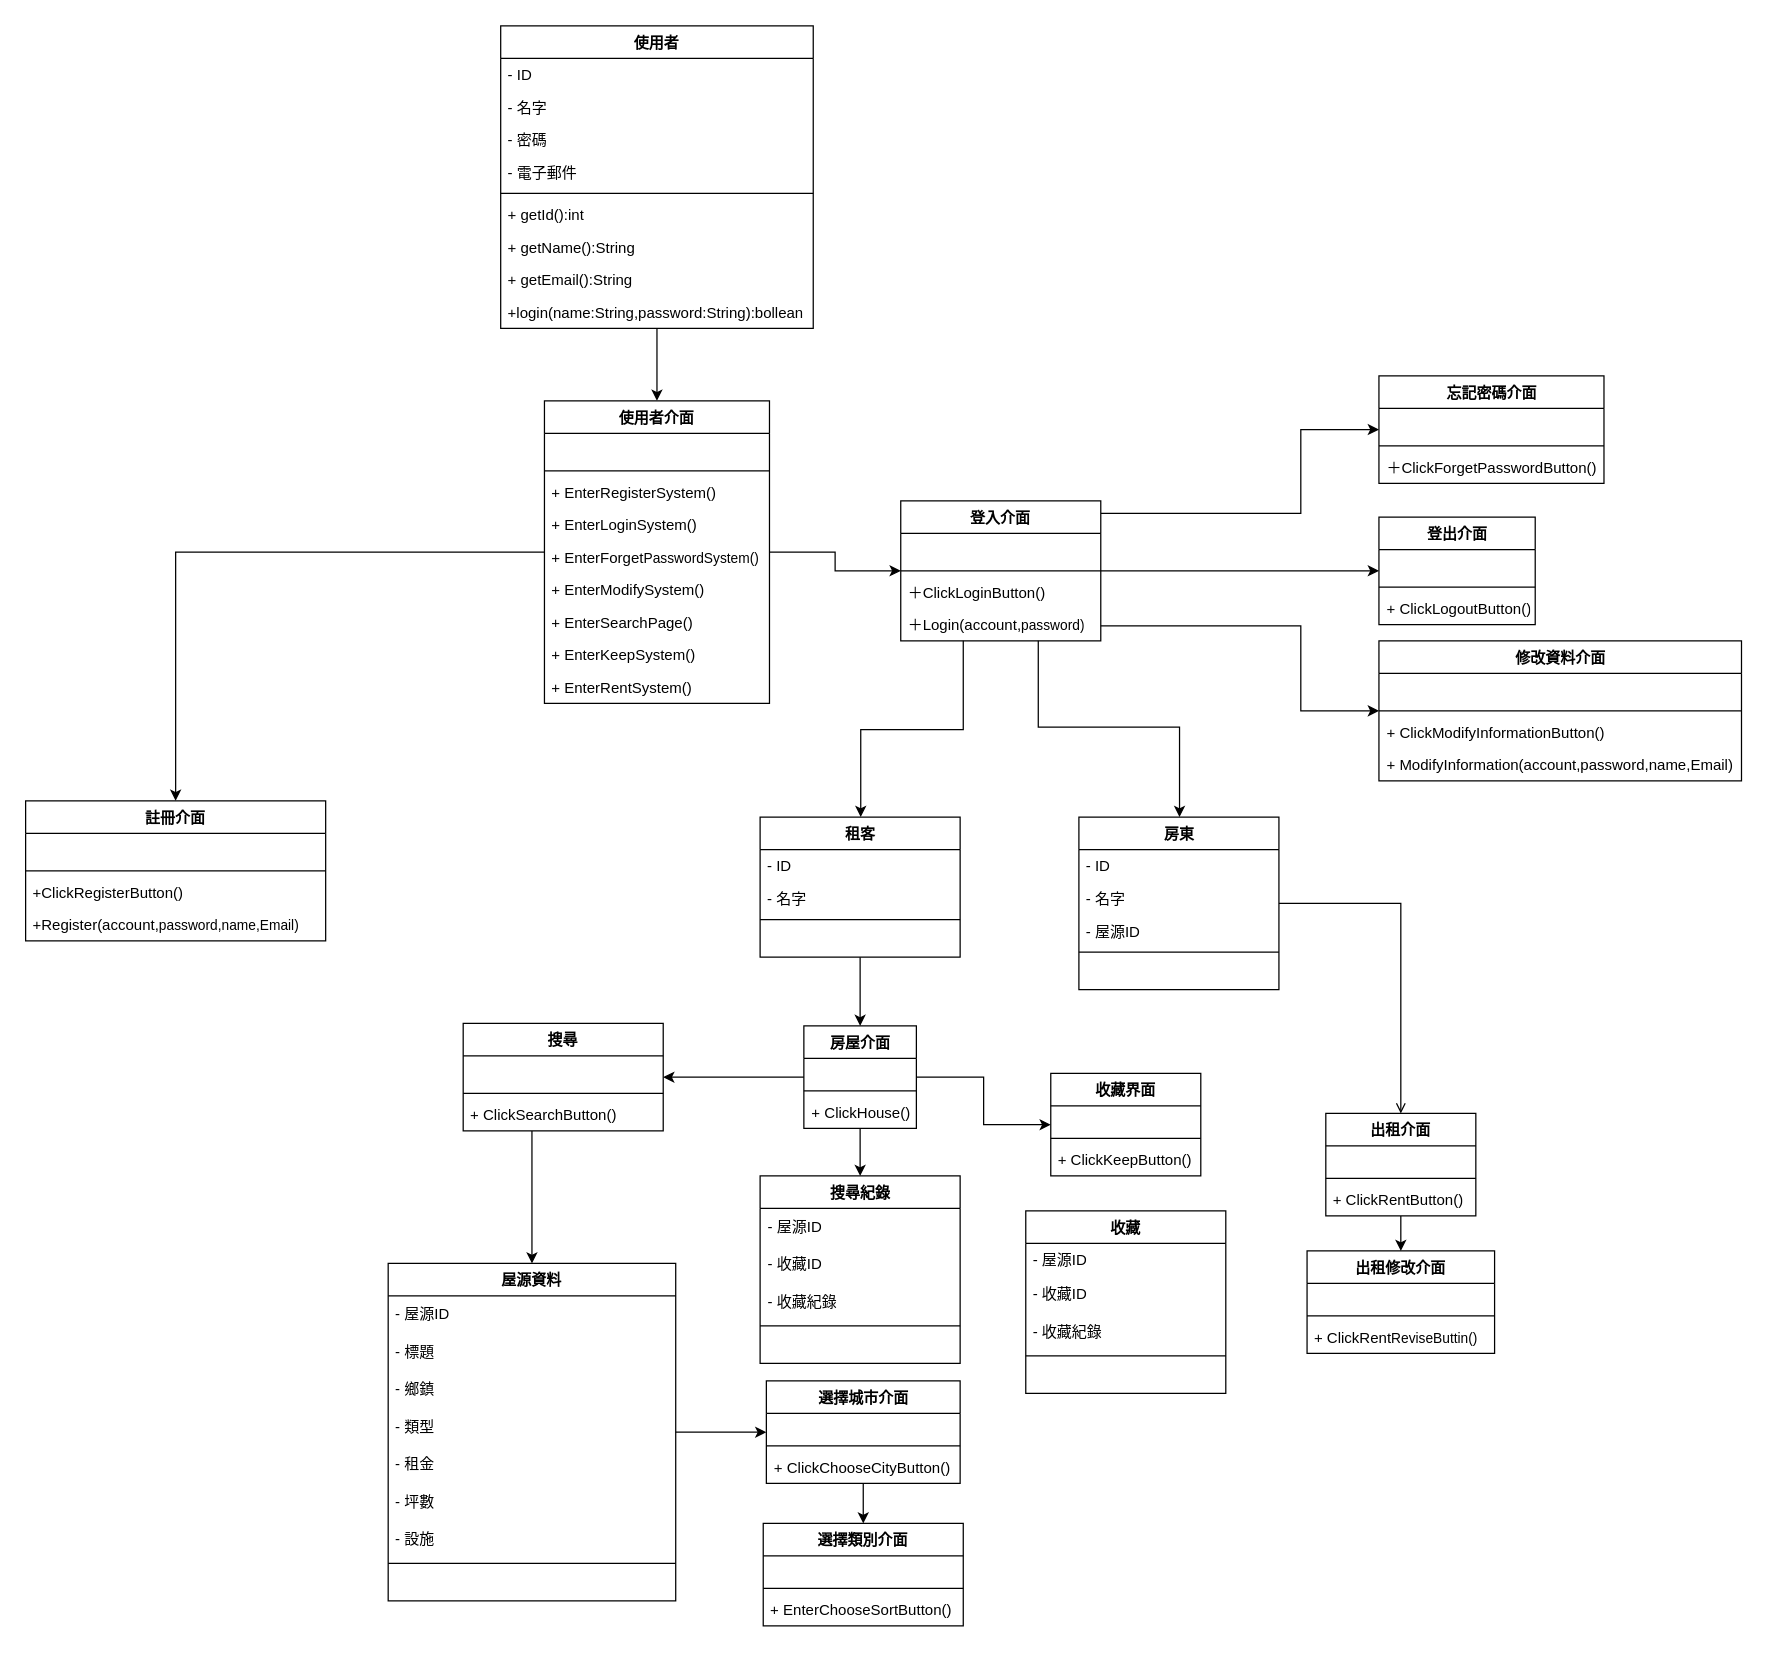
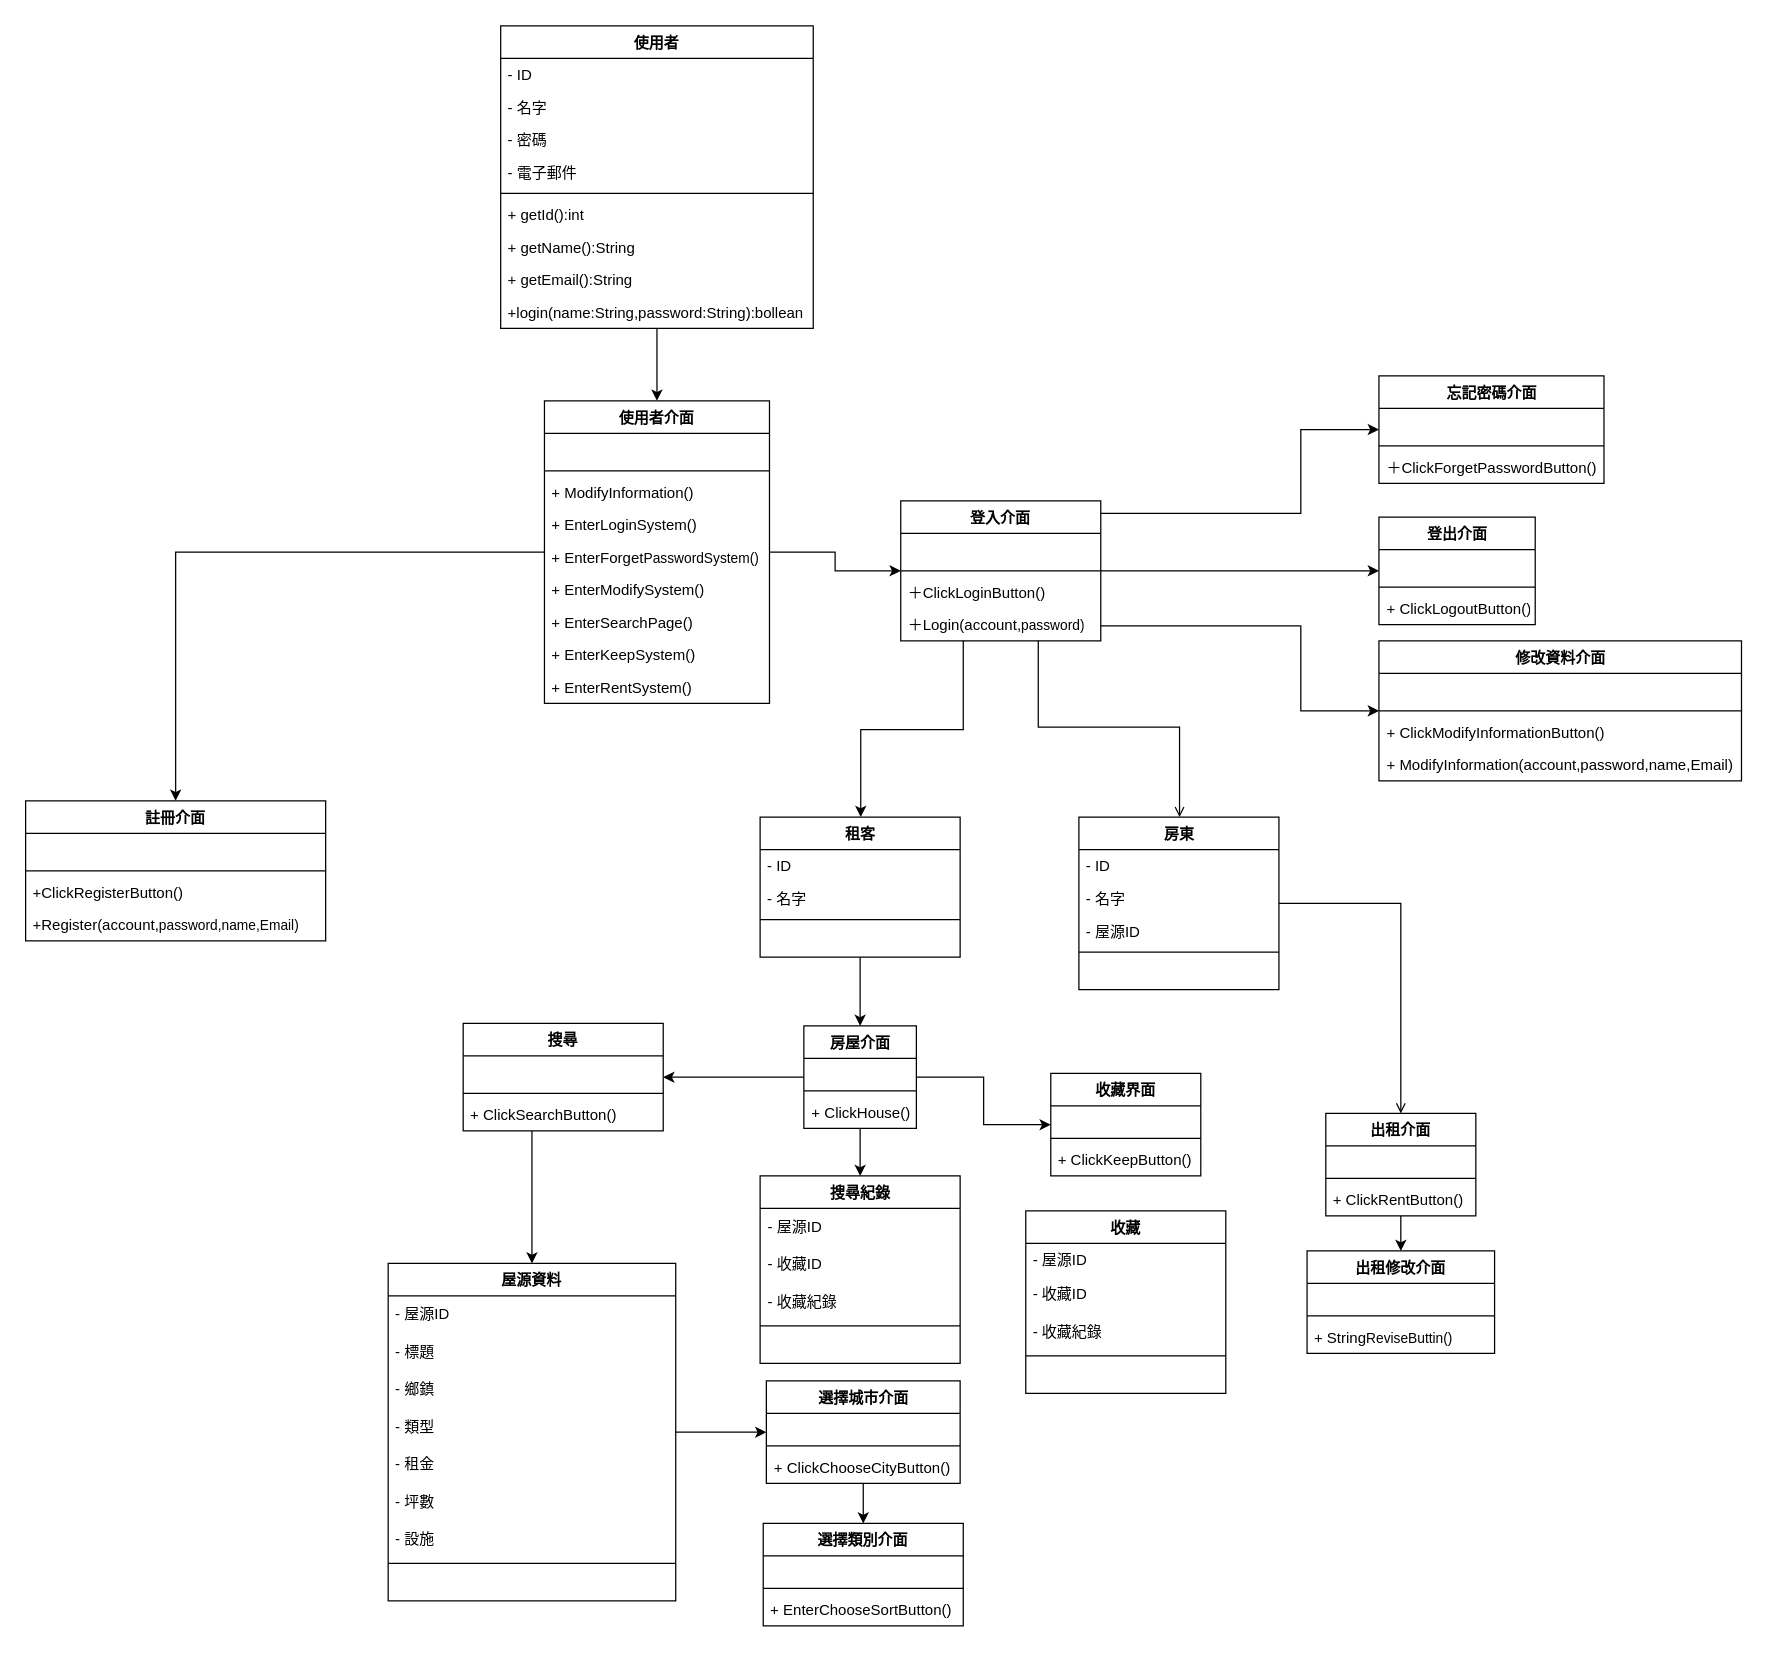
node "+ EnterRegisterSystem()": label "+ EnterRegisterSystem()" -> "+ ModifyInformation()"
edge "登入介面" -> "房東": arrowhead classic -> open
node "+ ClickRentReviseButtin()": label "+ ClickRentReviseButtin()" -> "+ StringReviseButtin()"
